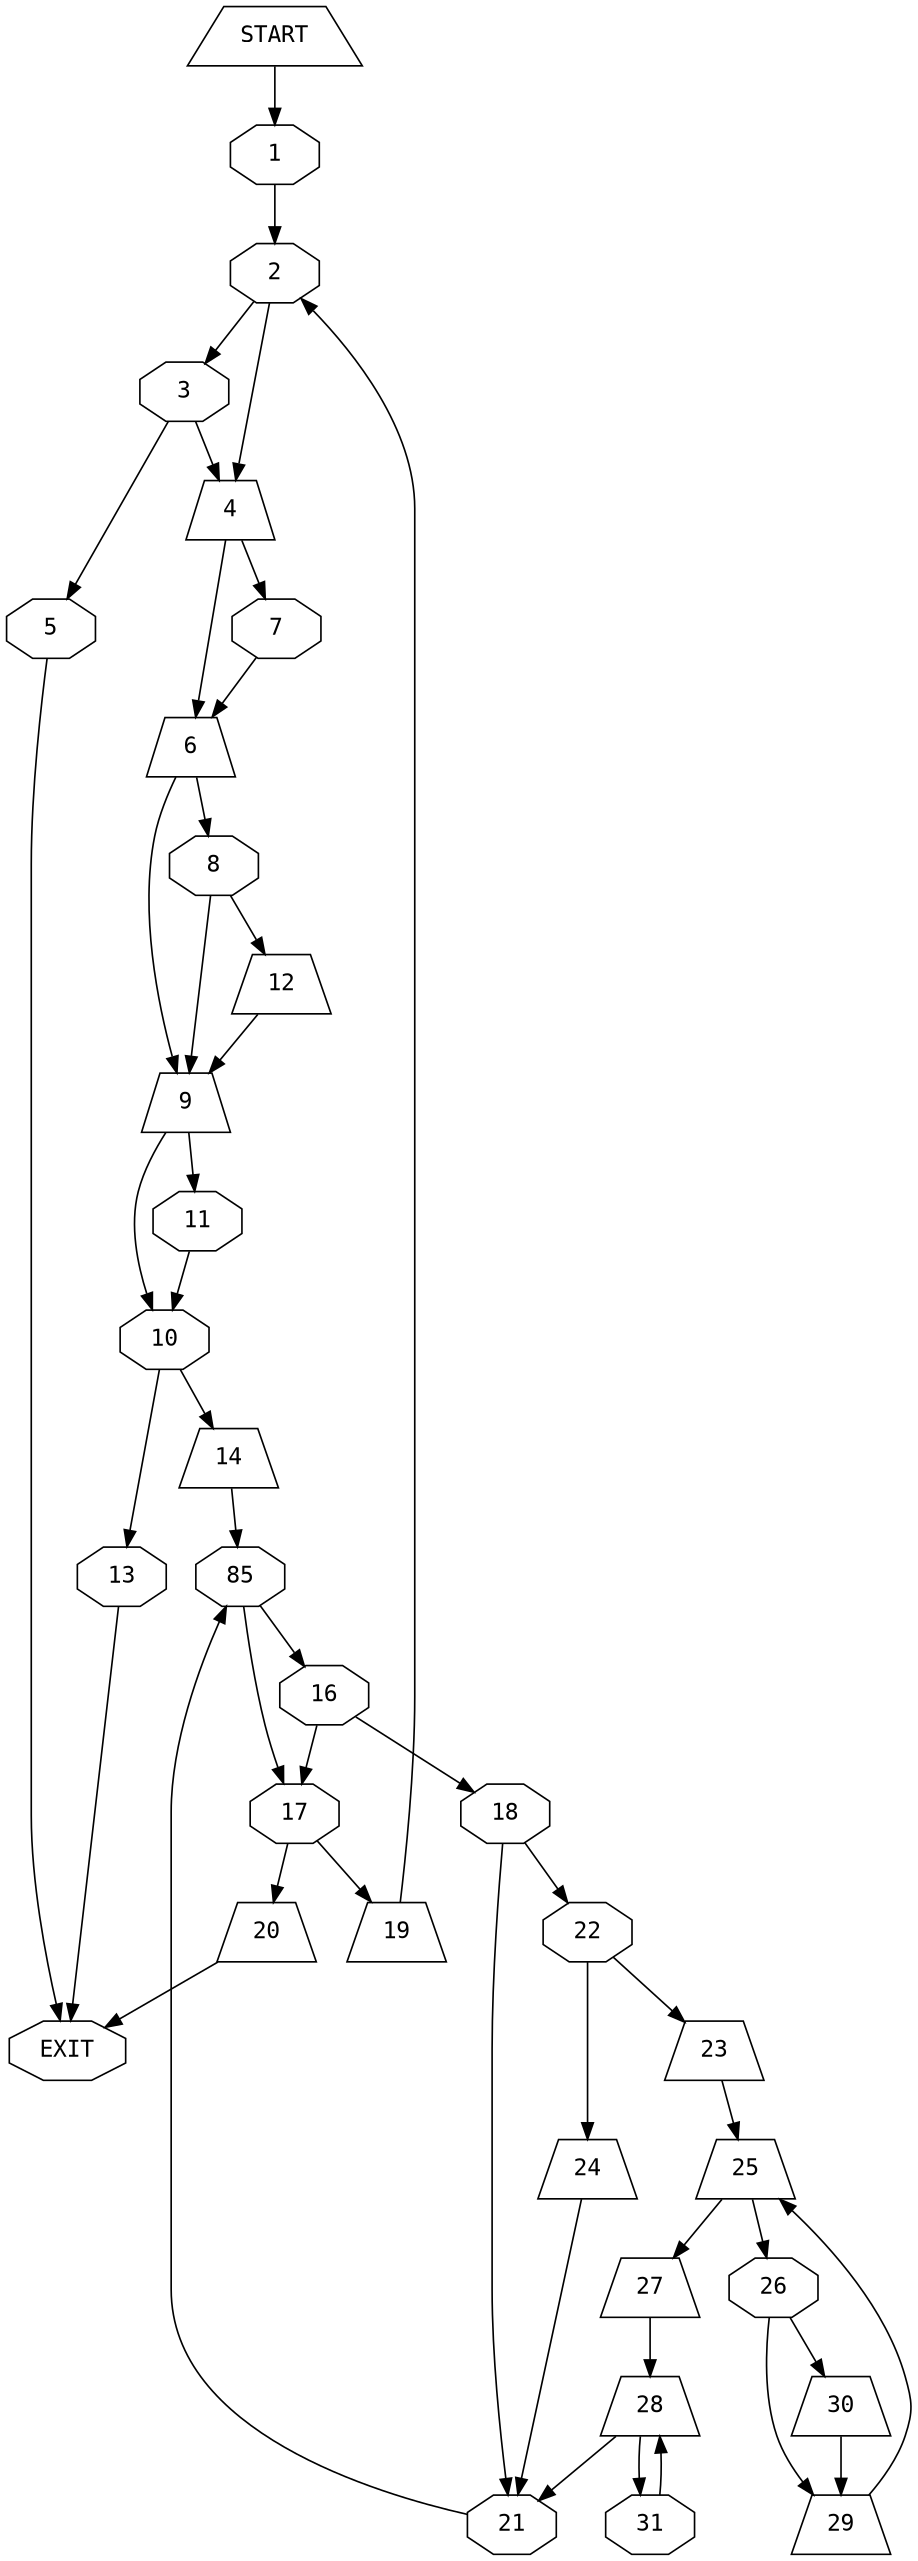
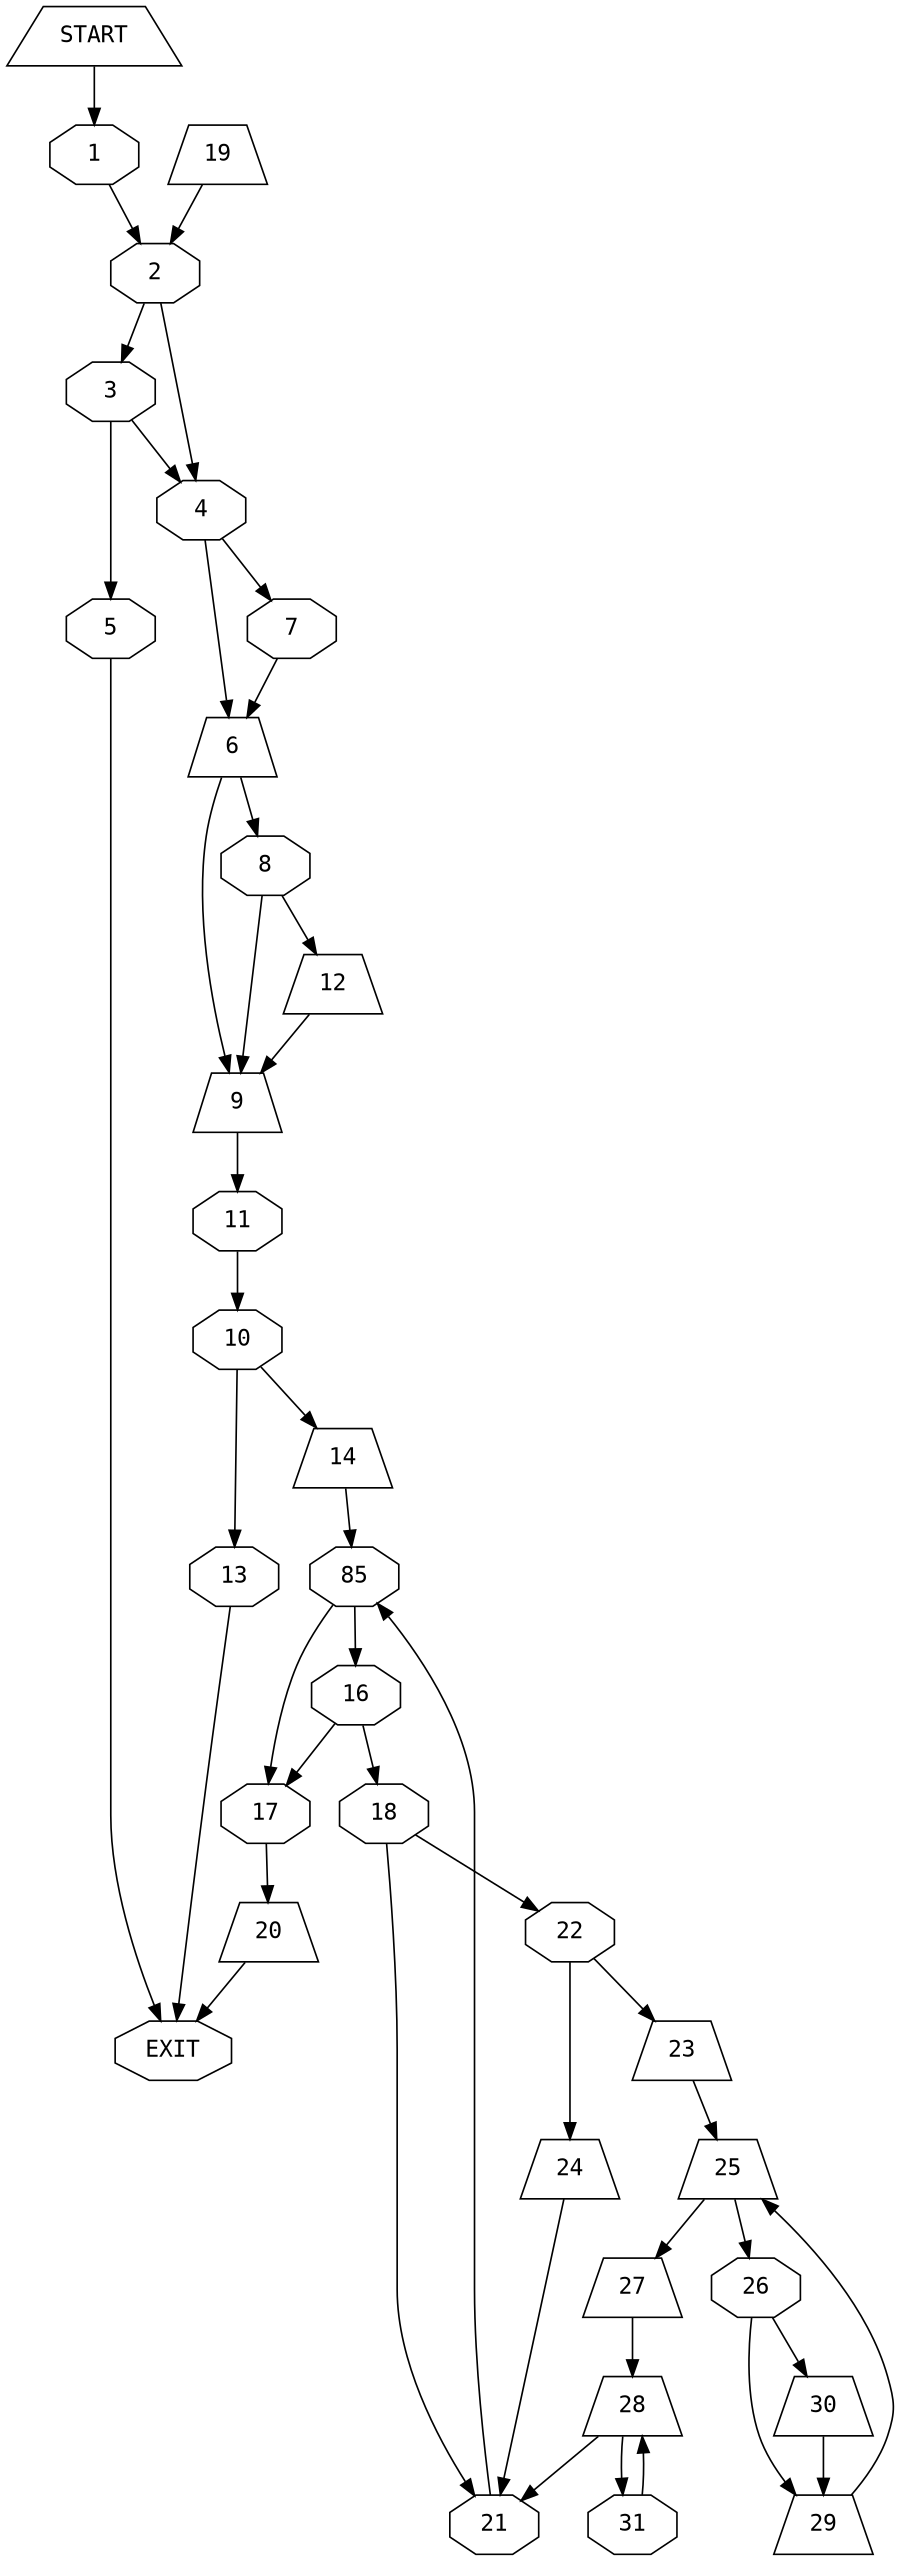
node "4": shape trapezium -> octagon
edge "9" -> "10": removed
edge "17" -> "19": removed
